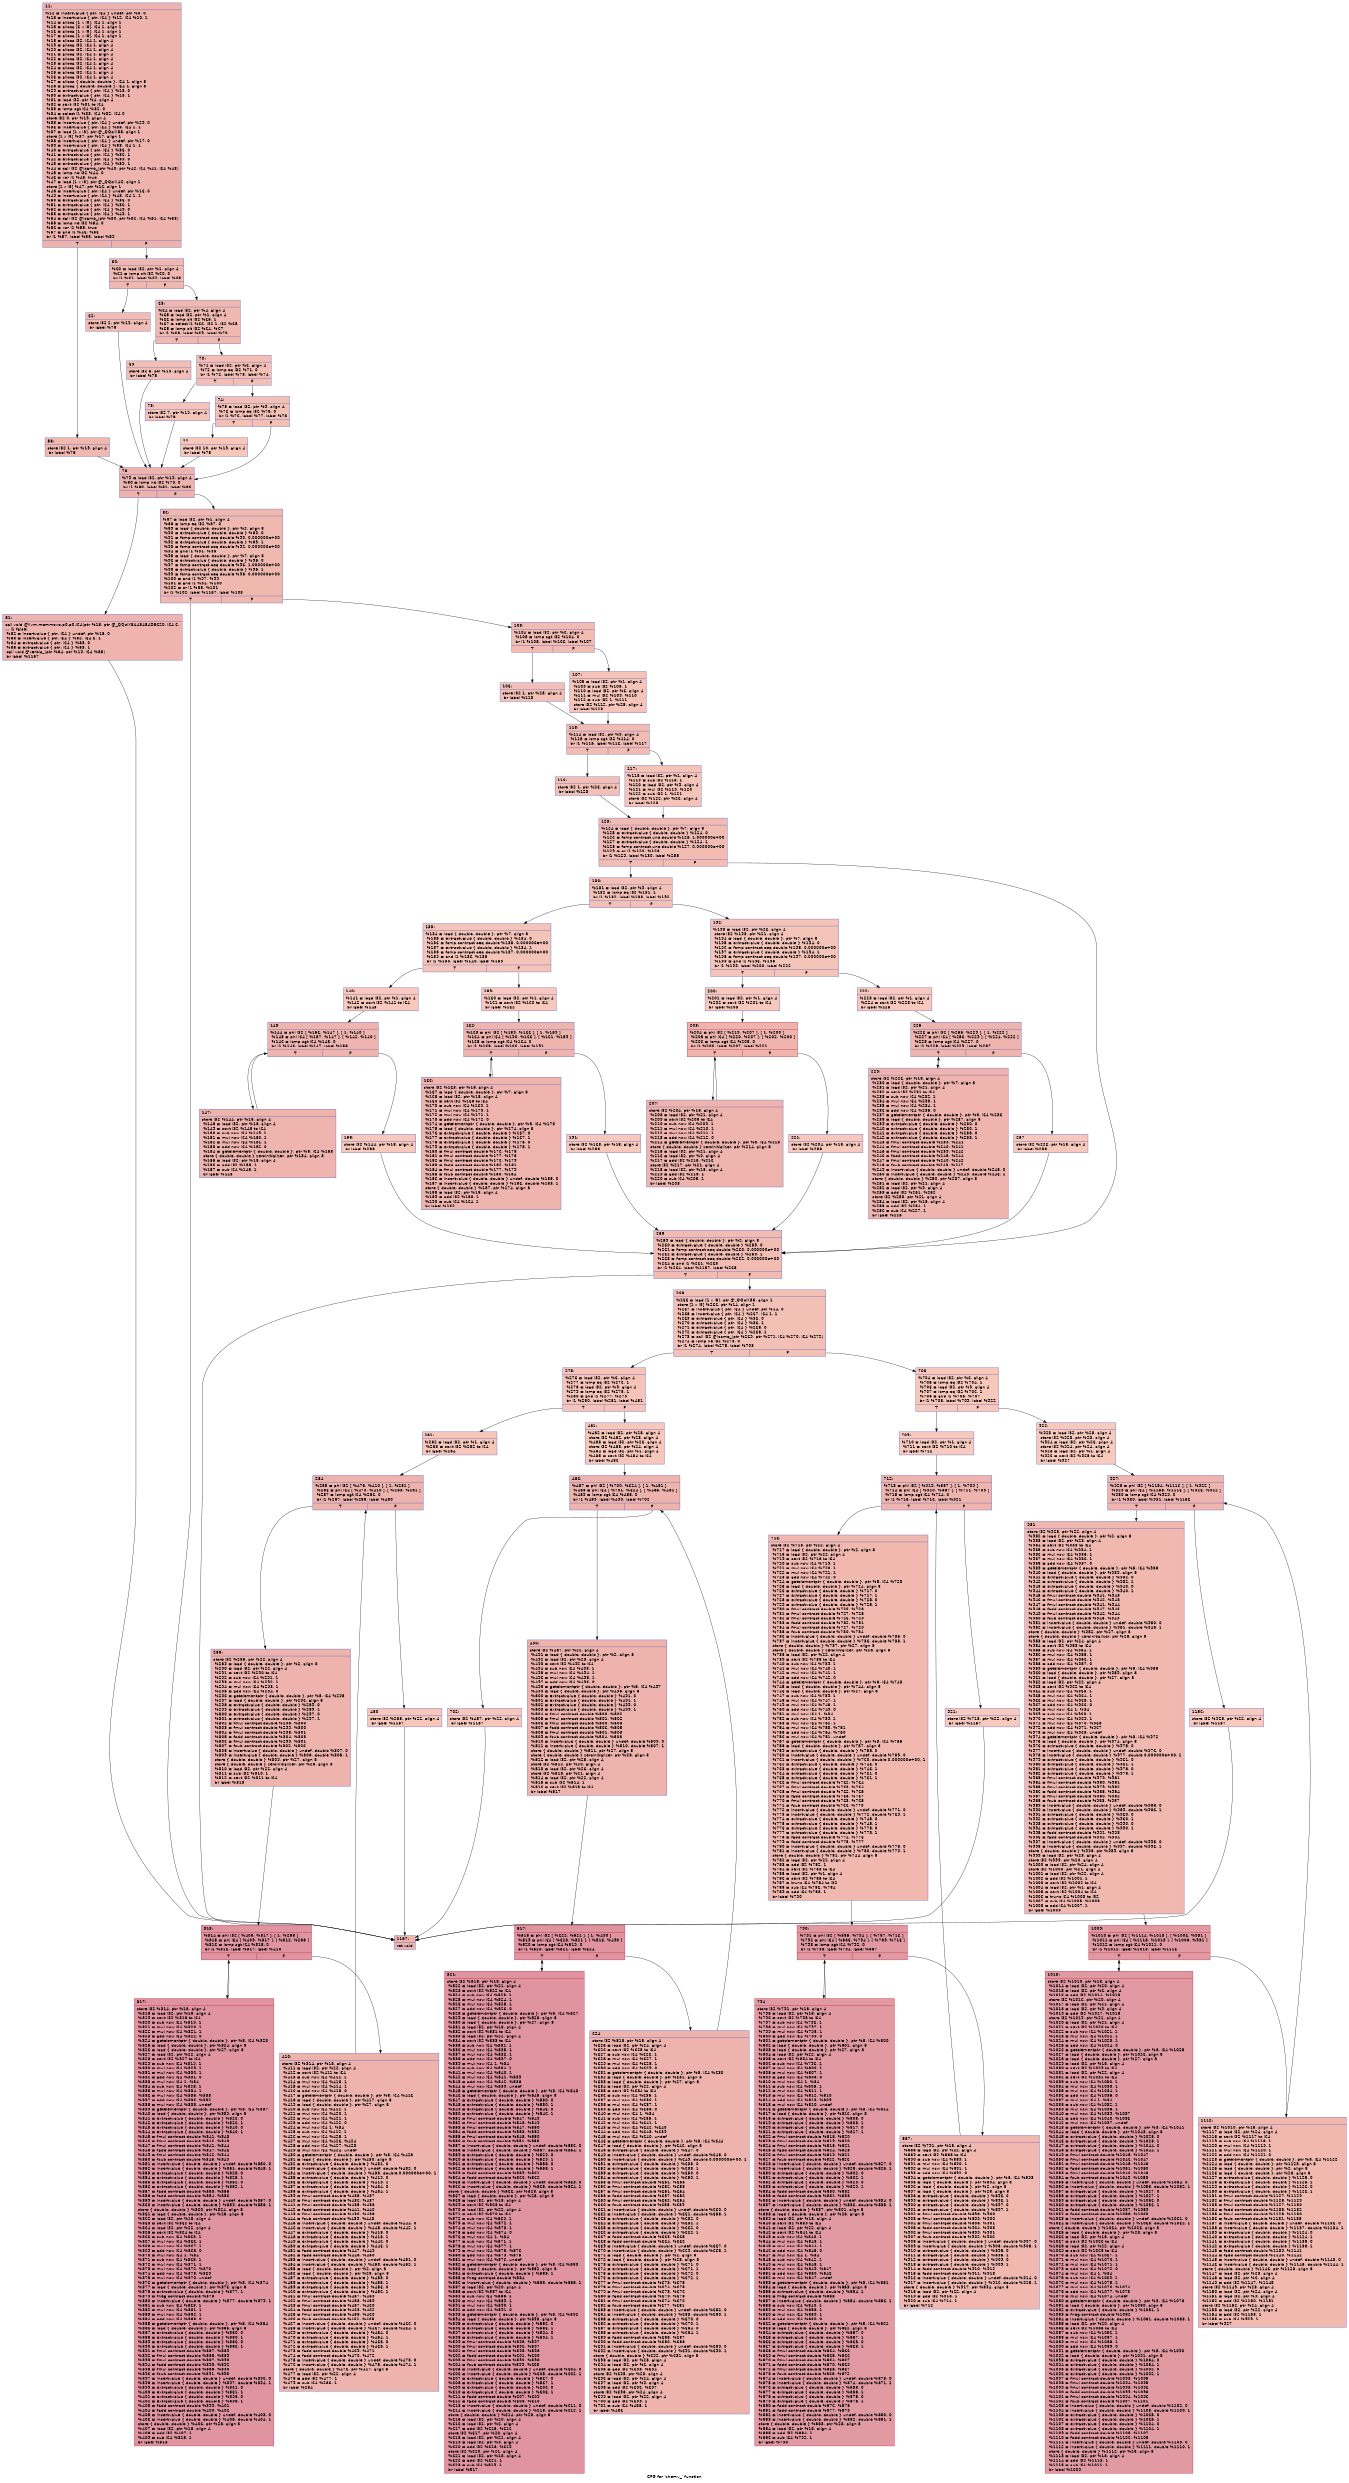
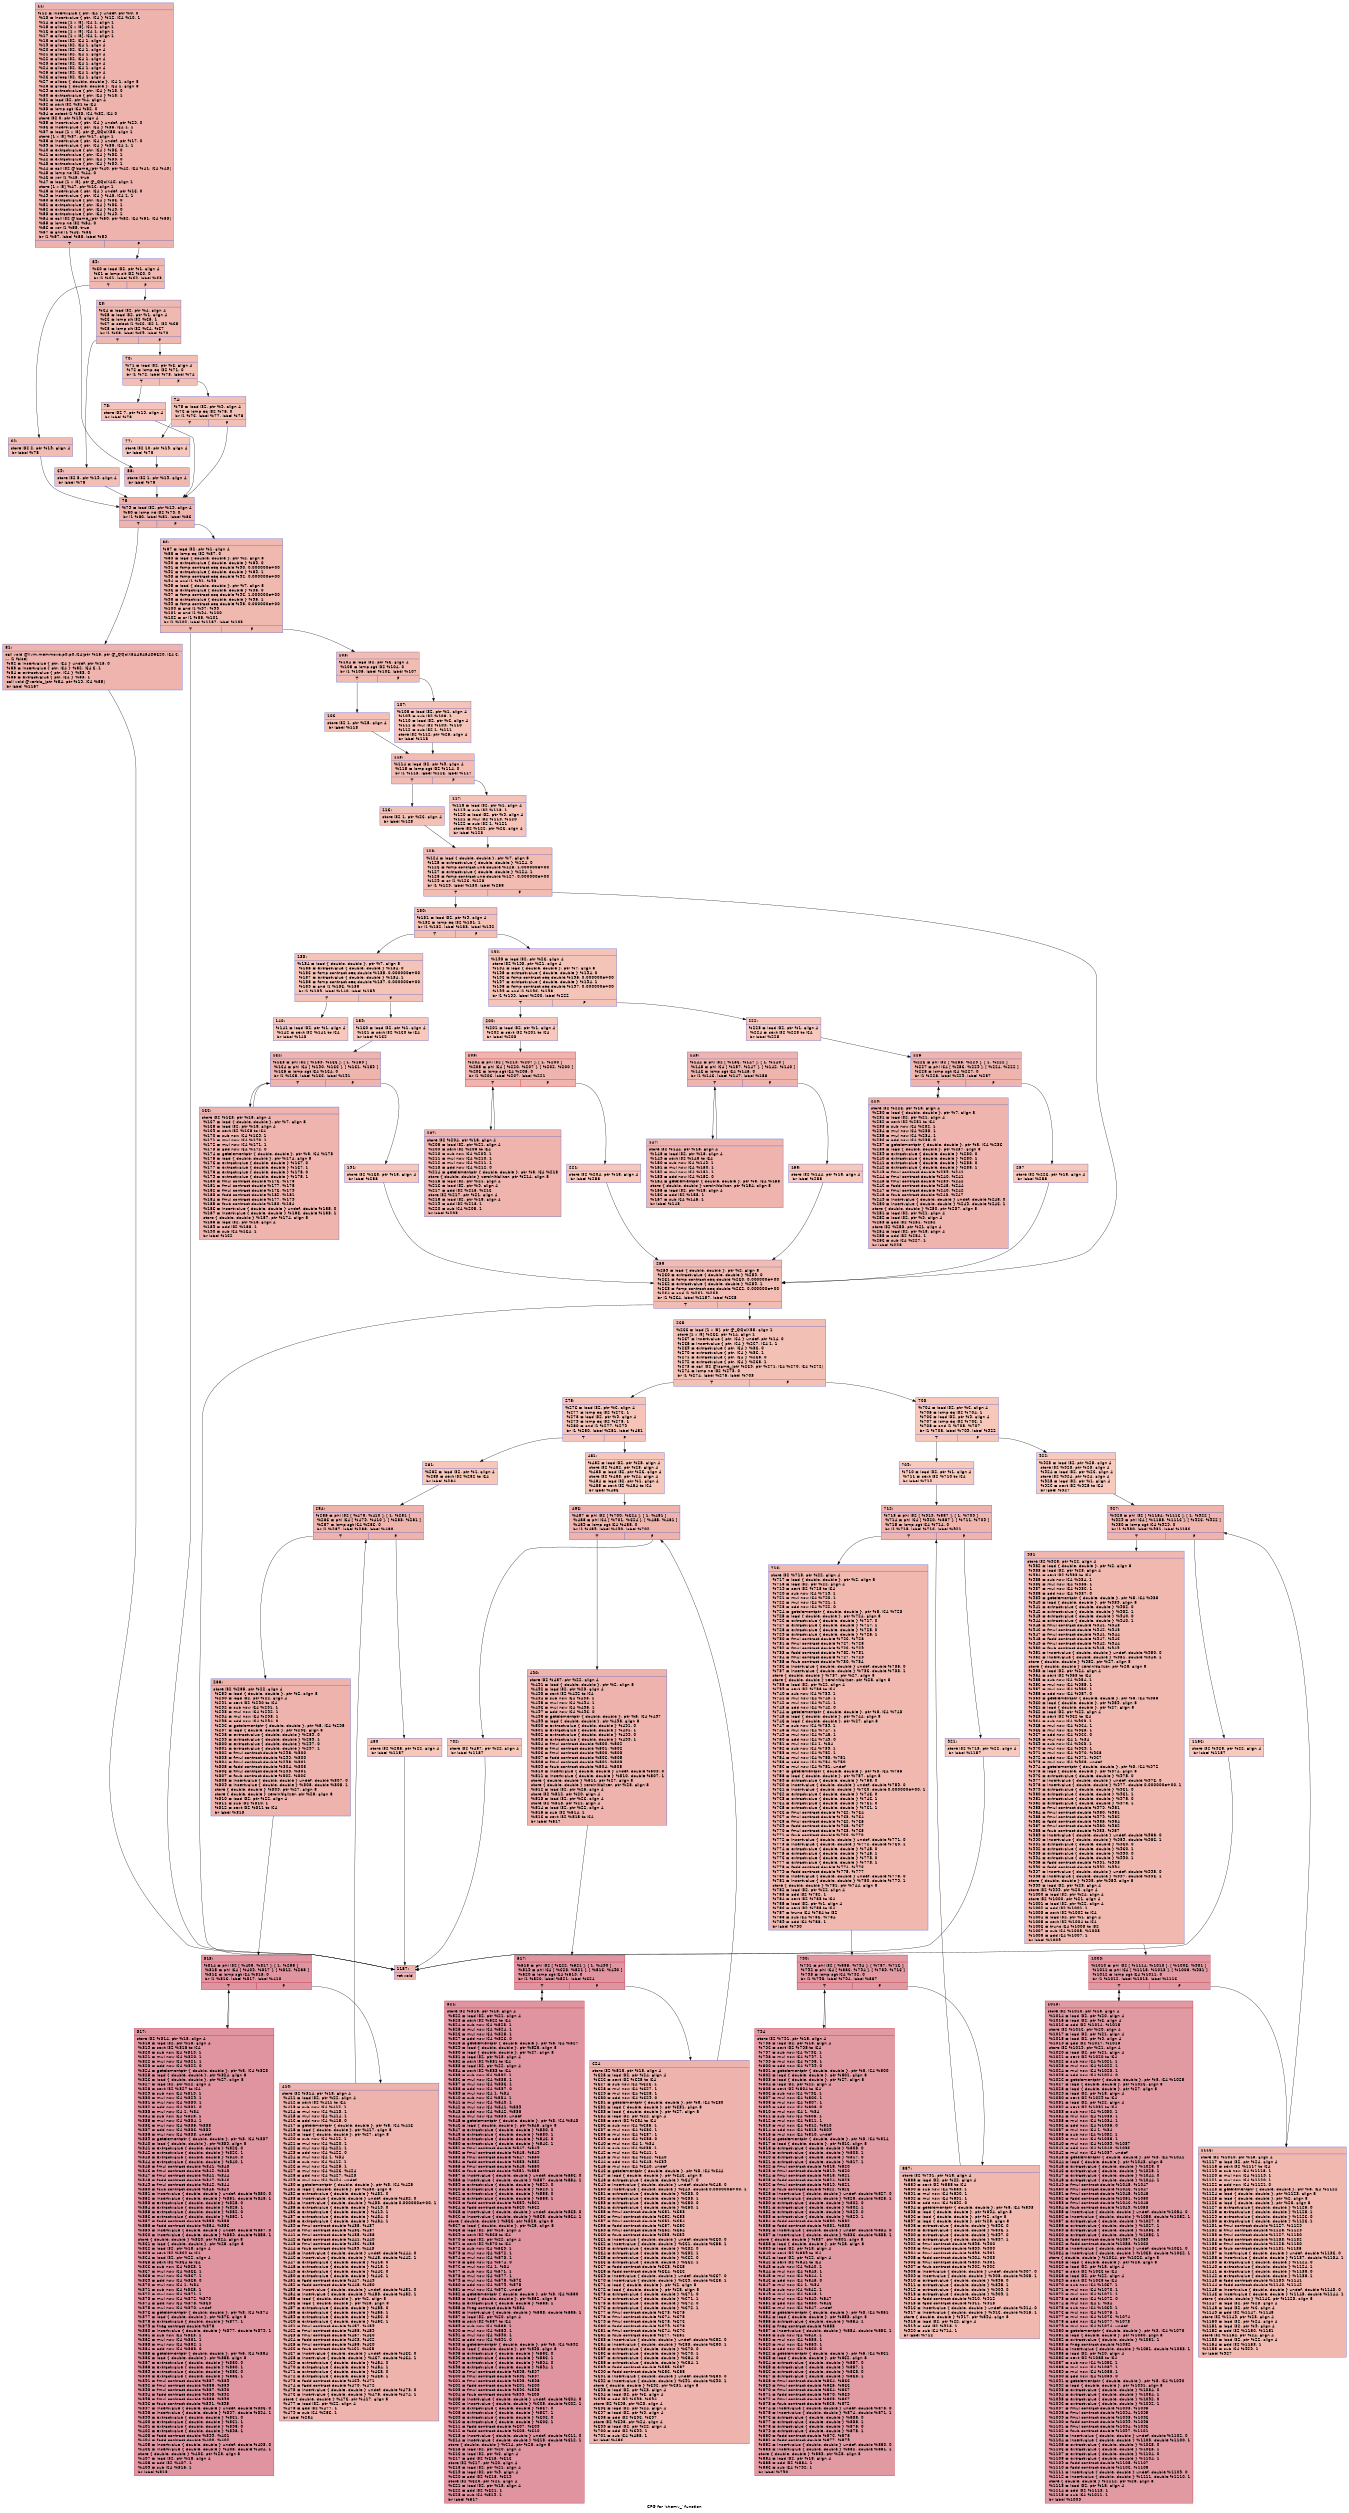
edge "77:" -> "78:": now "77:" -> "58:"
edge "140:" -> "143:": removed
